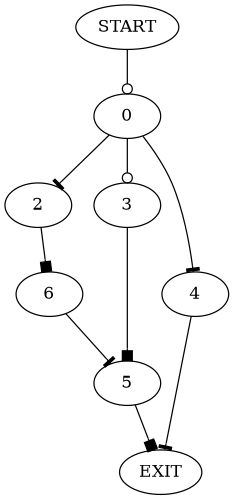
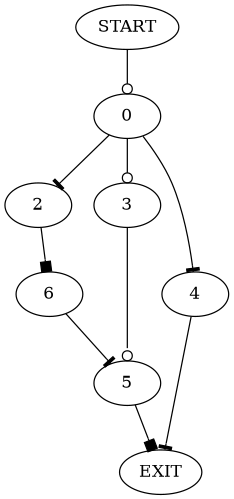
edge "3" -> "5": arrowhead box -> odot
